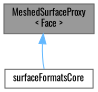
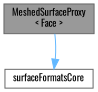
edge "surfaceFormatsCore" -> "MeshedSurfaceProxy < Face >": reversed
